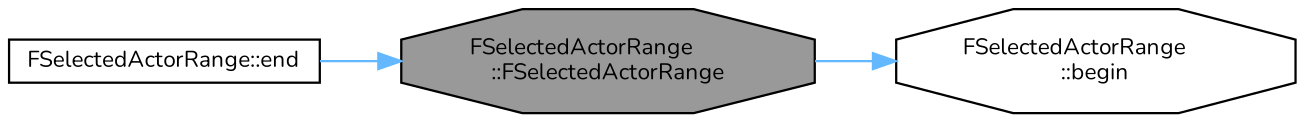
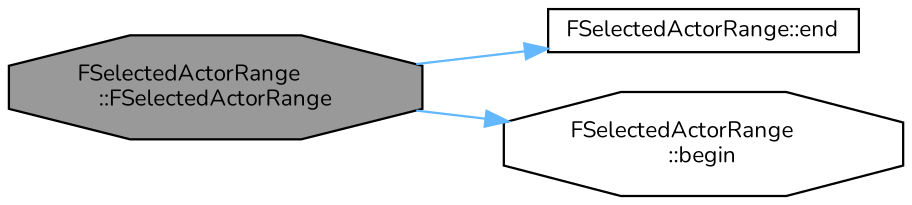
edge "FSelectedActorRange::end" -> "FSelectedActorRange ::FSelectedActorRange": reversed
